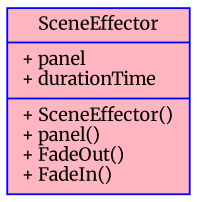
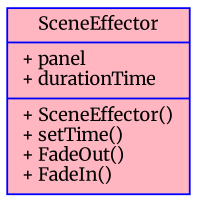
node "SceneEffector": text "+ panel()" -> "+ setTime()"
